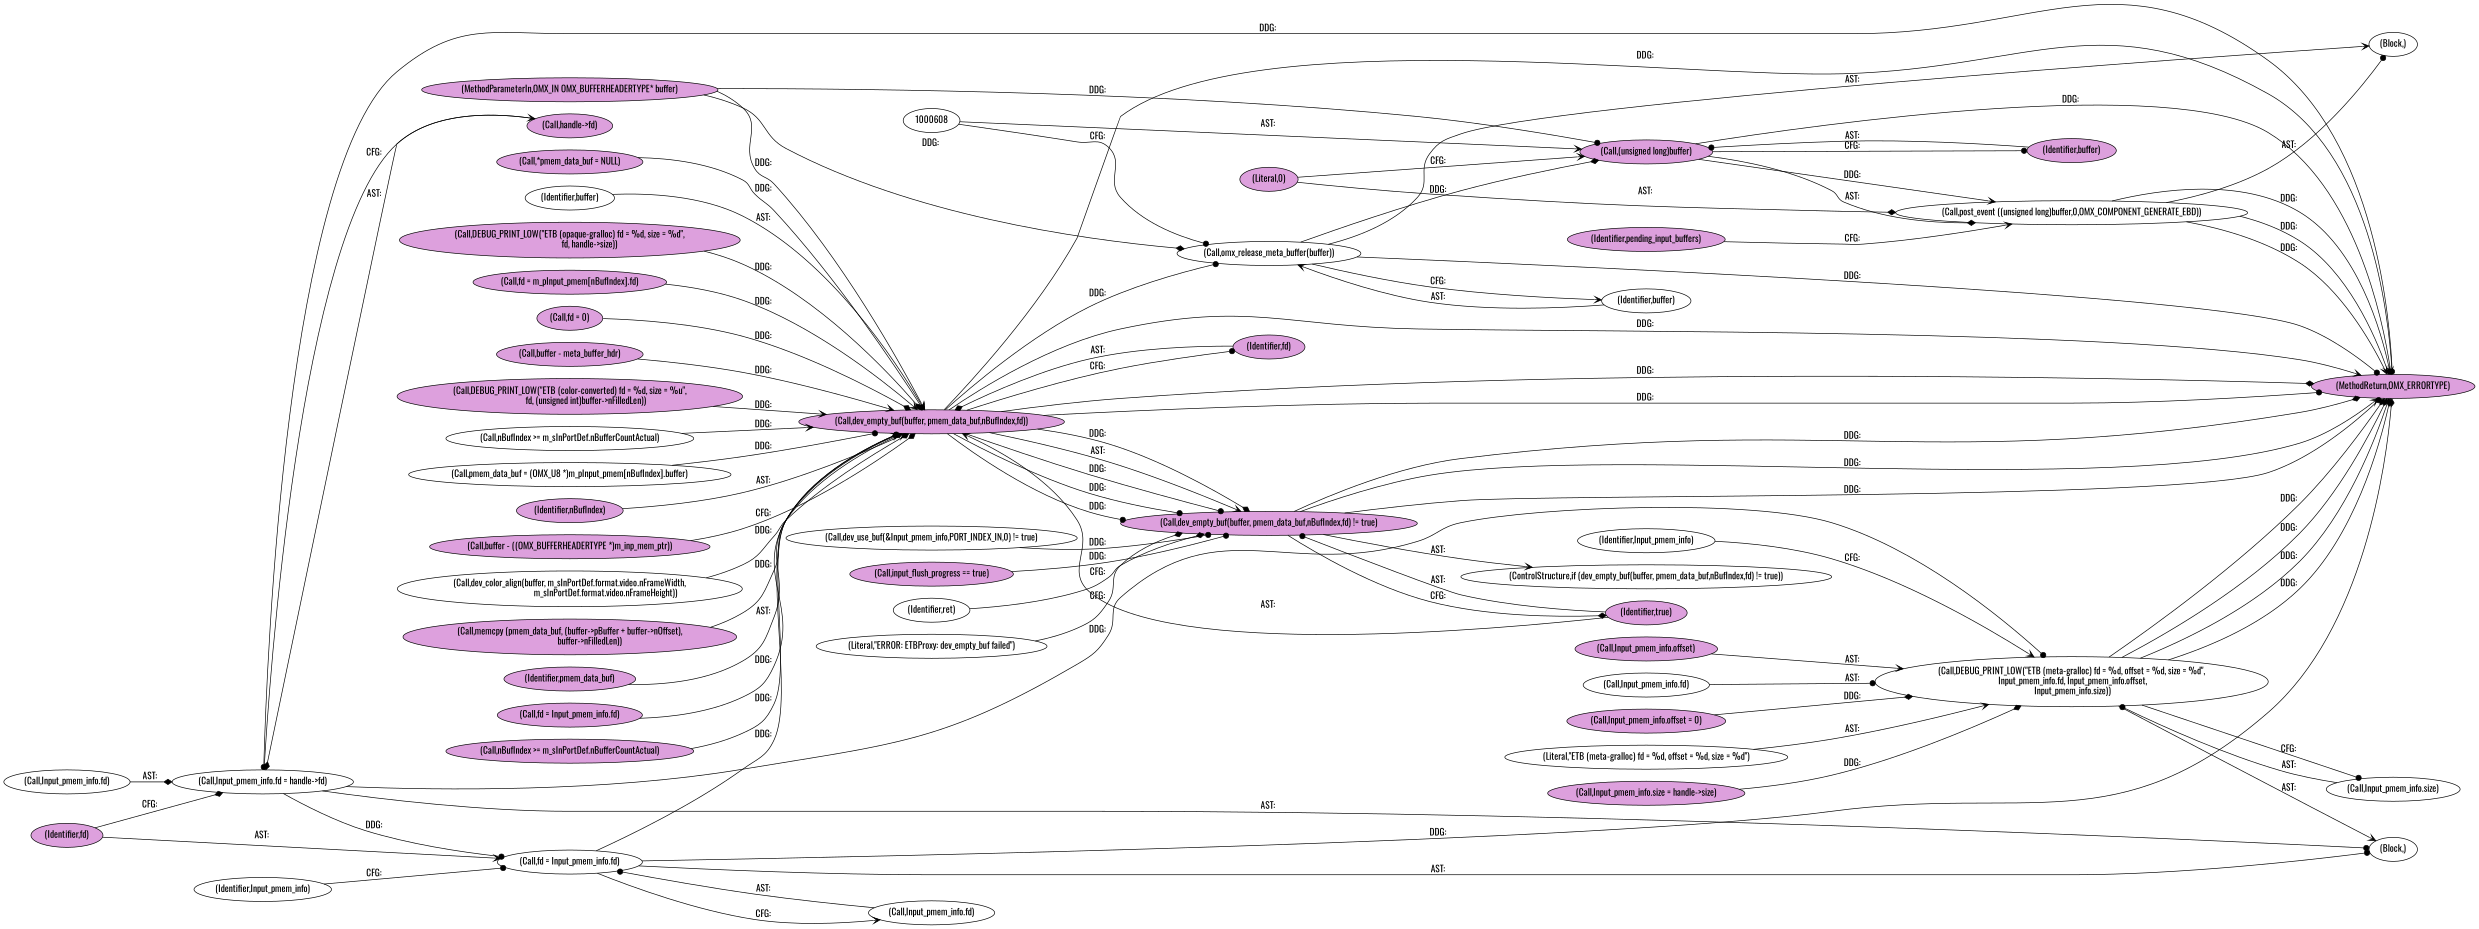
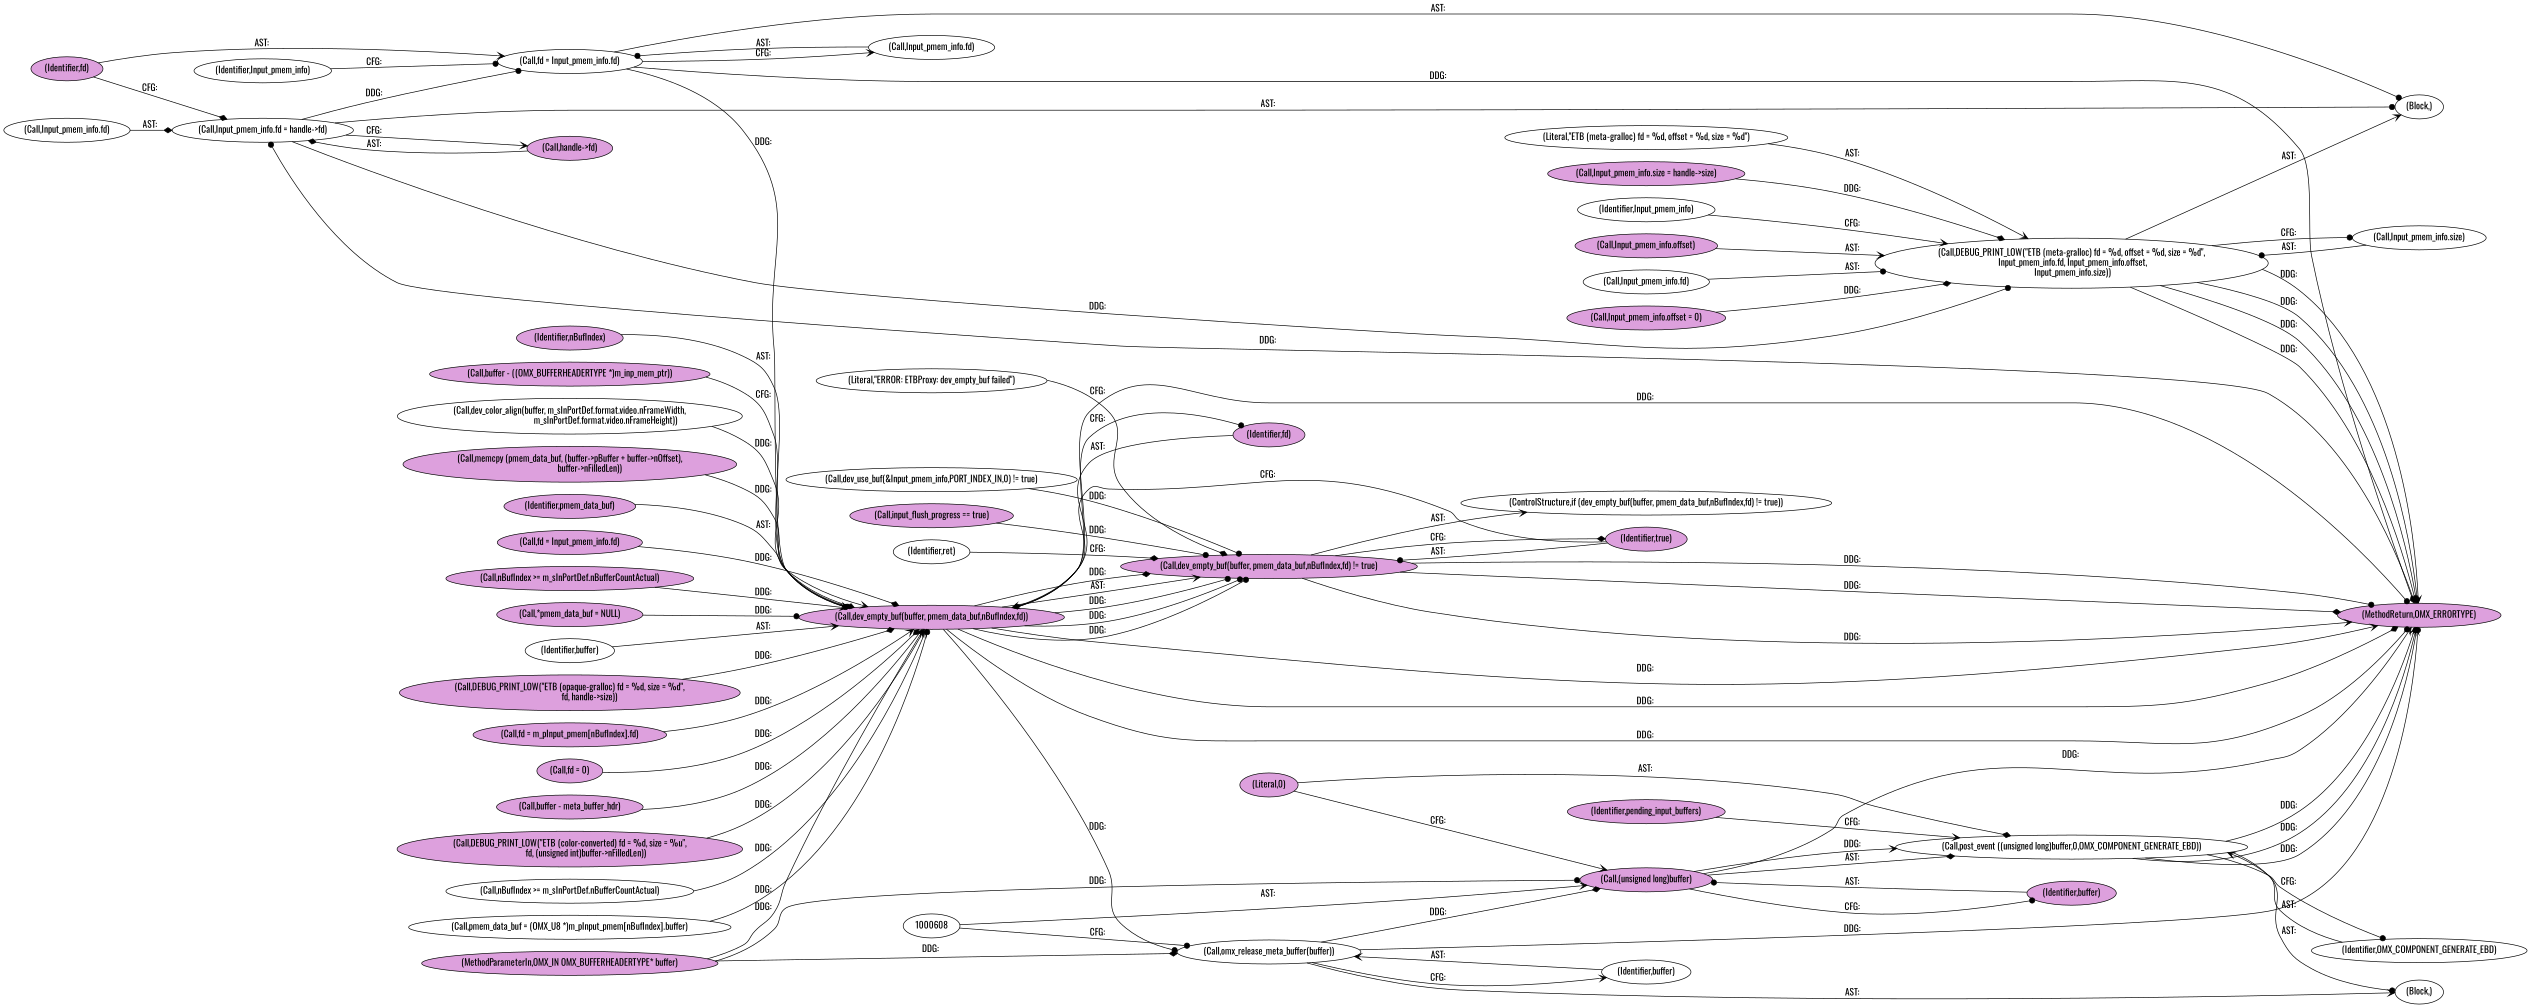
edge "(Identifier,true)" -> "(Call,dev_empty_buf(buffer, pmem_data_buf,nBufIndex,fd))": label "AST: " -> "CFG: "
node "(Identifier,OMX_COMPONENT_GENERATE_EBD)": added
